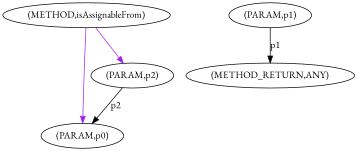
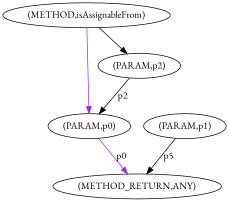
edge "(METHOD,isAssignableFrom)" -> "(PARAM,p2)": color purple -> black
edge "(PARAM,p1)" -> "(METHOD_RETURN,ANY)": label "p1" -> "p5"
edge "(PARAM,p0)" -> "(METHOD_RETURN,ANY)": added, label "p0"
